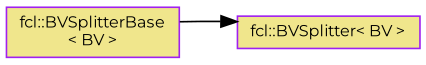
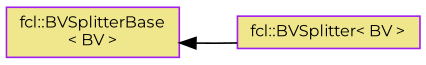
edge "fcl::BVSplitterBase < BV >" -> "fcl::BVSplitter< BV >": reversed
